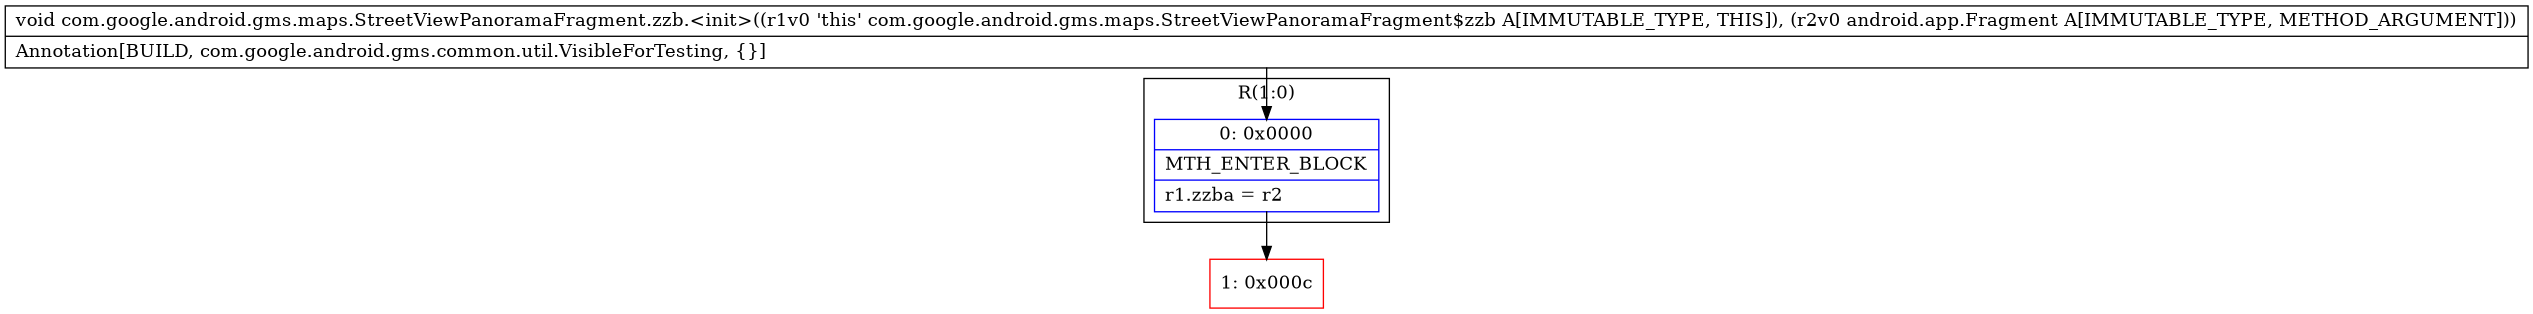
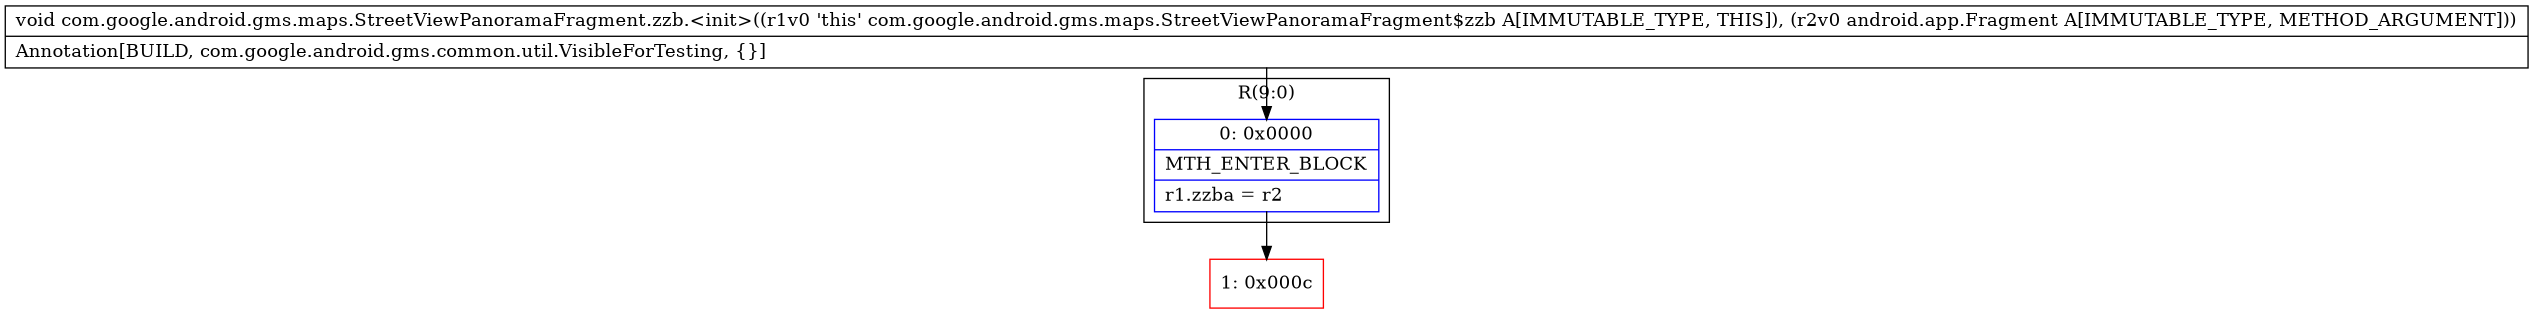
cluster "R(1:0)": label "R(1:0)" -> "R(9:0)"
